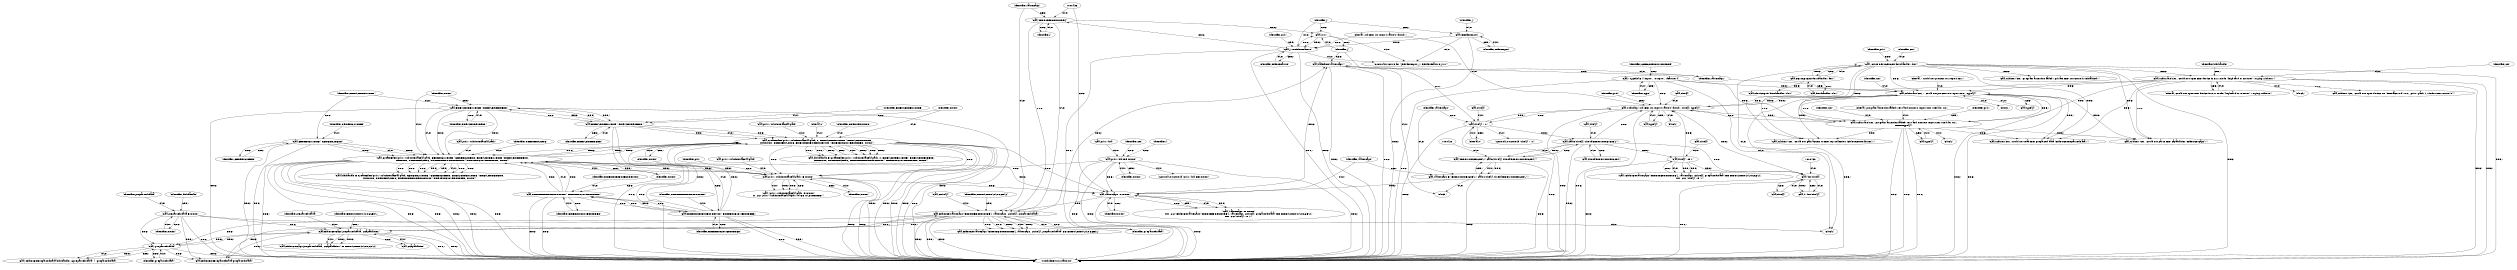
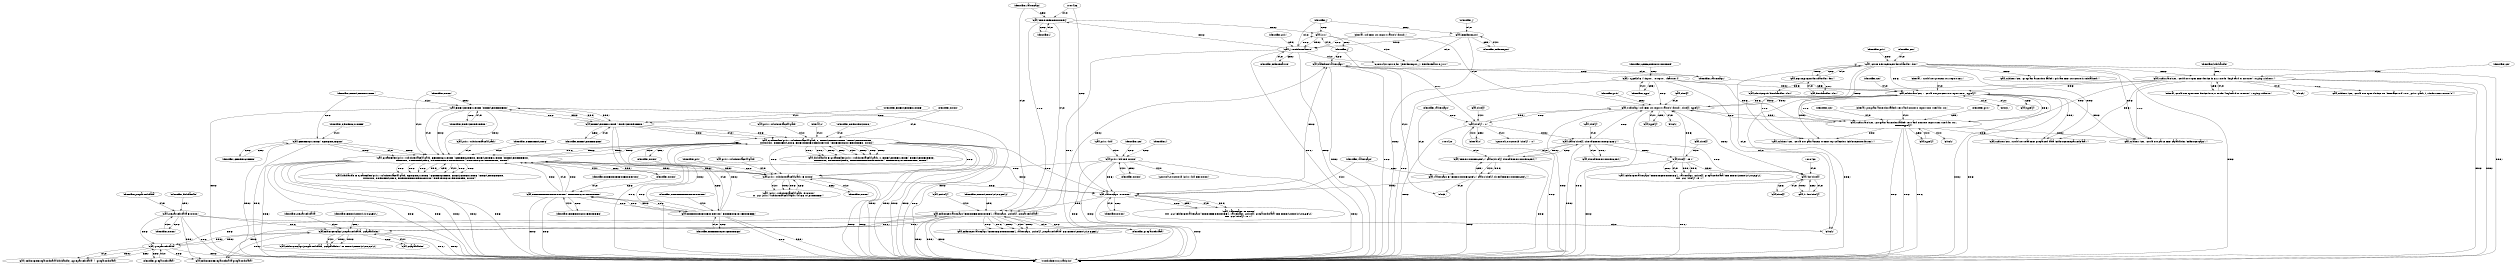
edge "(Call,calloc(size[j], sizeof(HIDP_VALUE_CAPS)))" -> "(Call,sizeof(HIDP_VALUE_CAPS))": label "CFG: " -> "DDG: "
